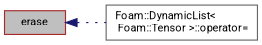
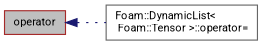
node "erase": label "erase" -> "operator"
